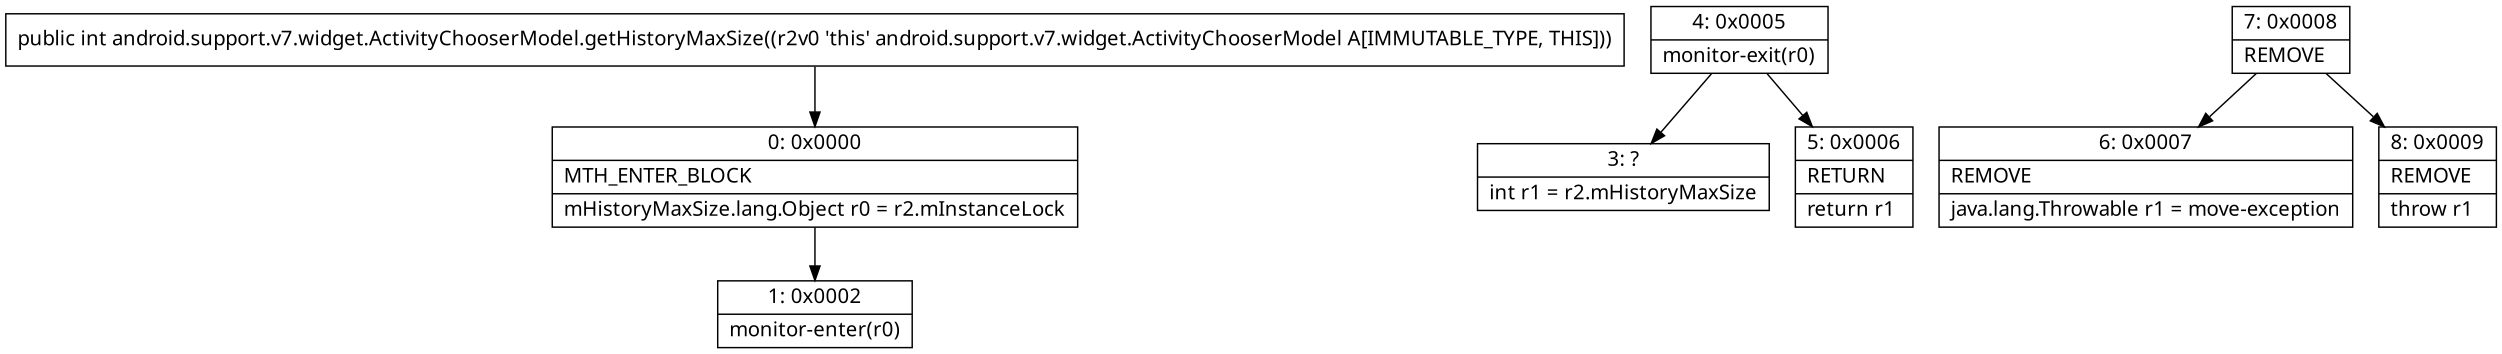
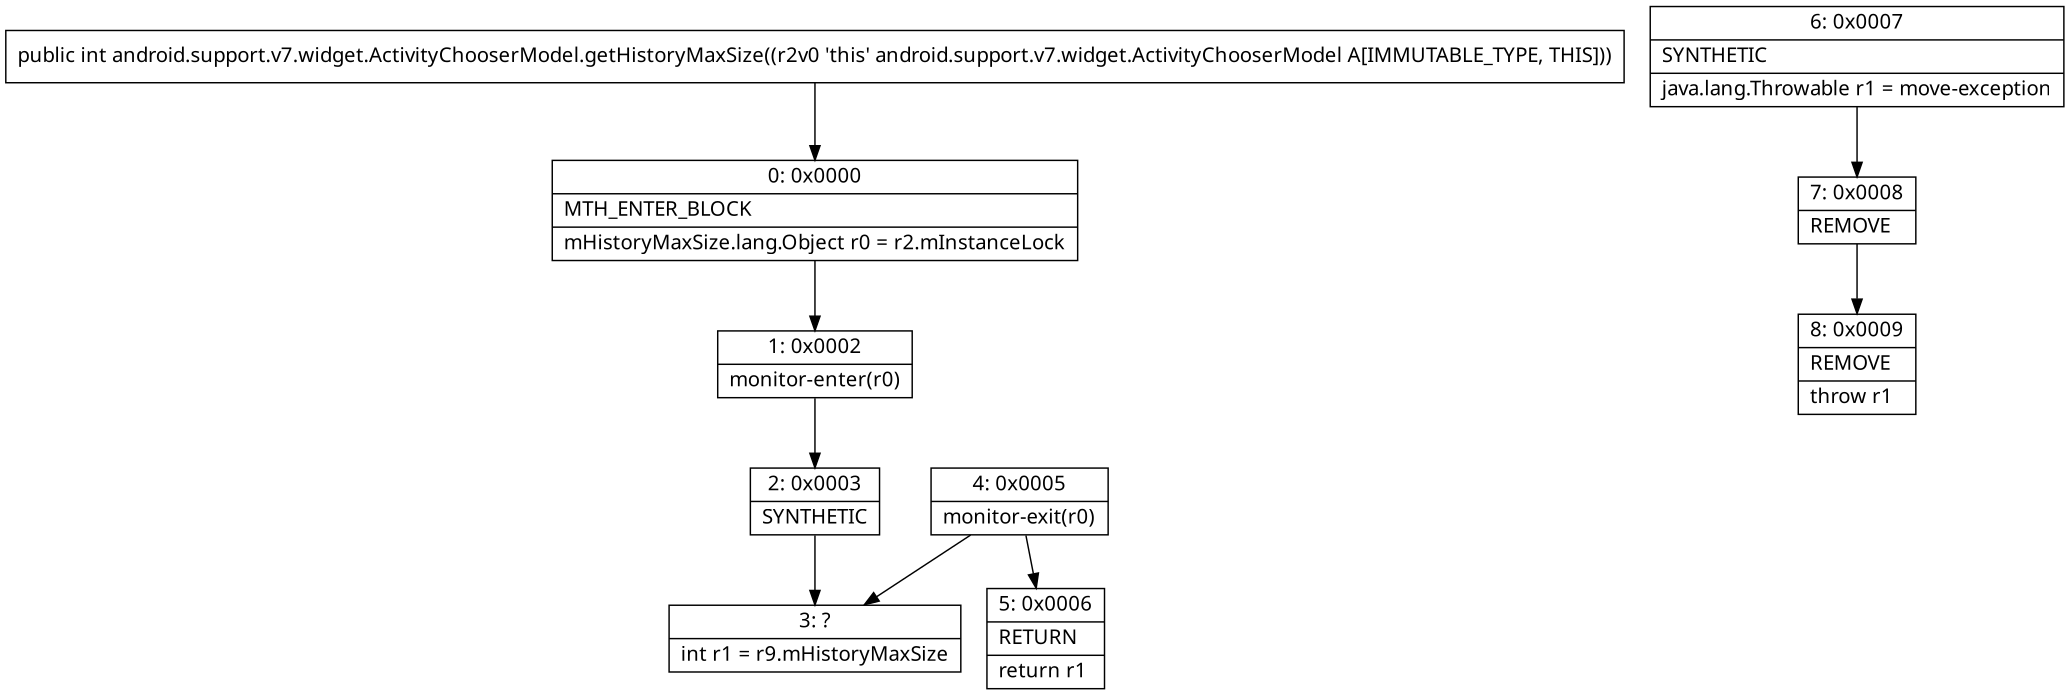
edge "7: 0x0008" -> "6: 0x0007": reversed
node "6: 0x0007": text "REMOVE" -> "SYNTHETIC"
node "3: ?": text "int r1 = r2.mHistoryMaxSize" -> "int r1 = r9.mHistoryMaxSize"
node "2: 0x0003": added
